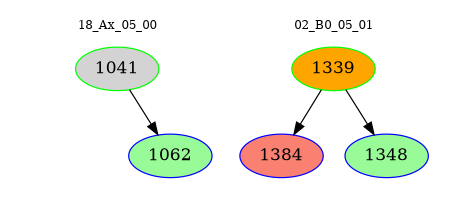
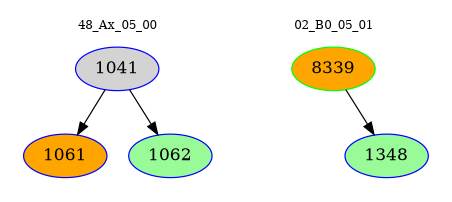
cluster "18_Ax_05_00": label "18_Ax_05_00" -> "48_Ax_05_00"
node "1041": color green -> blue
node "1339": label "1339" -> "8339"
node "1061": added
node "1384": removed
